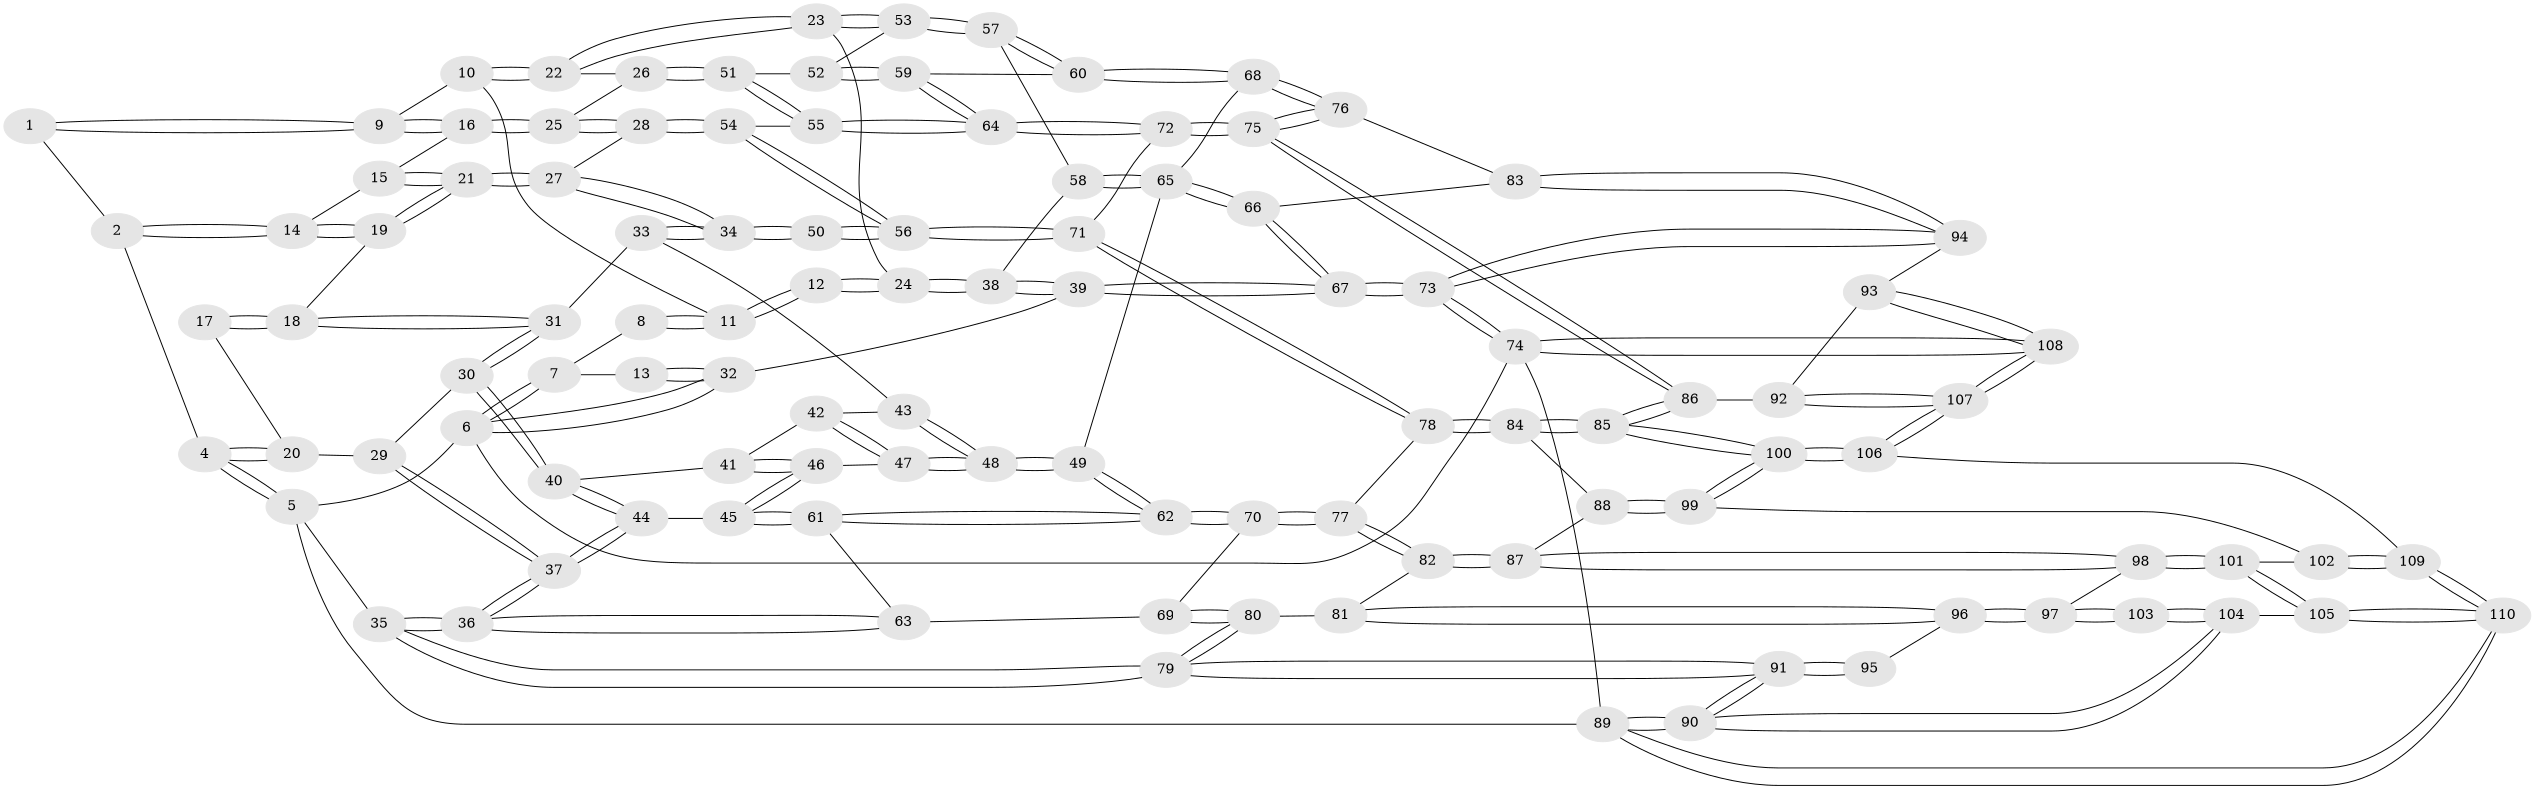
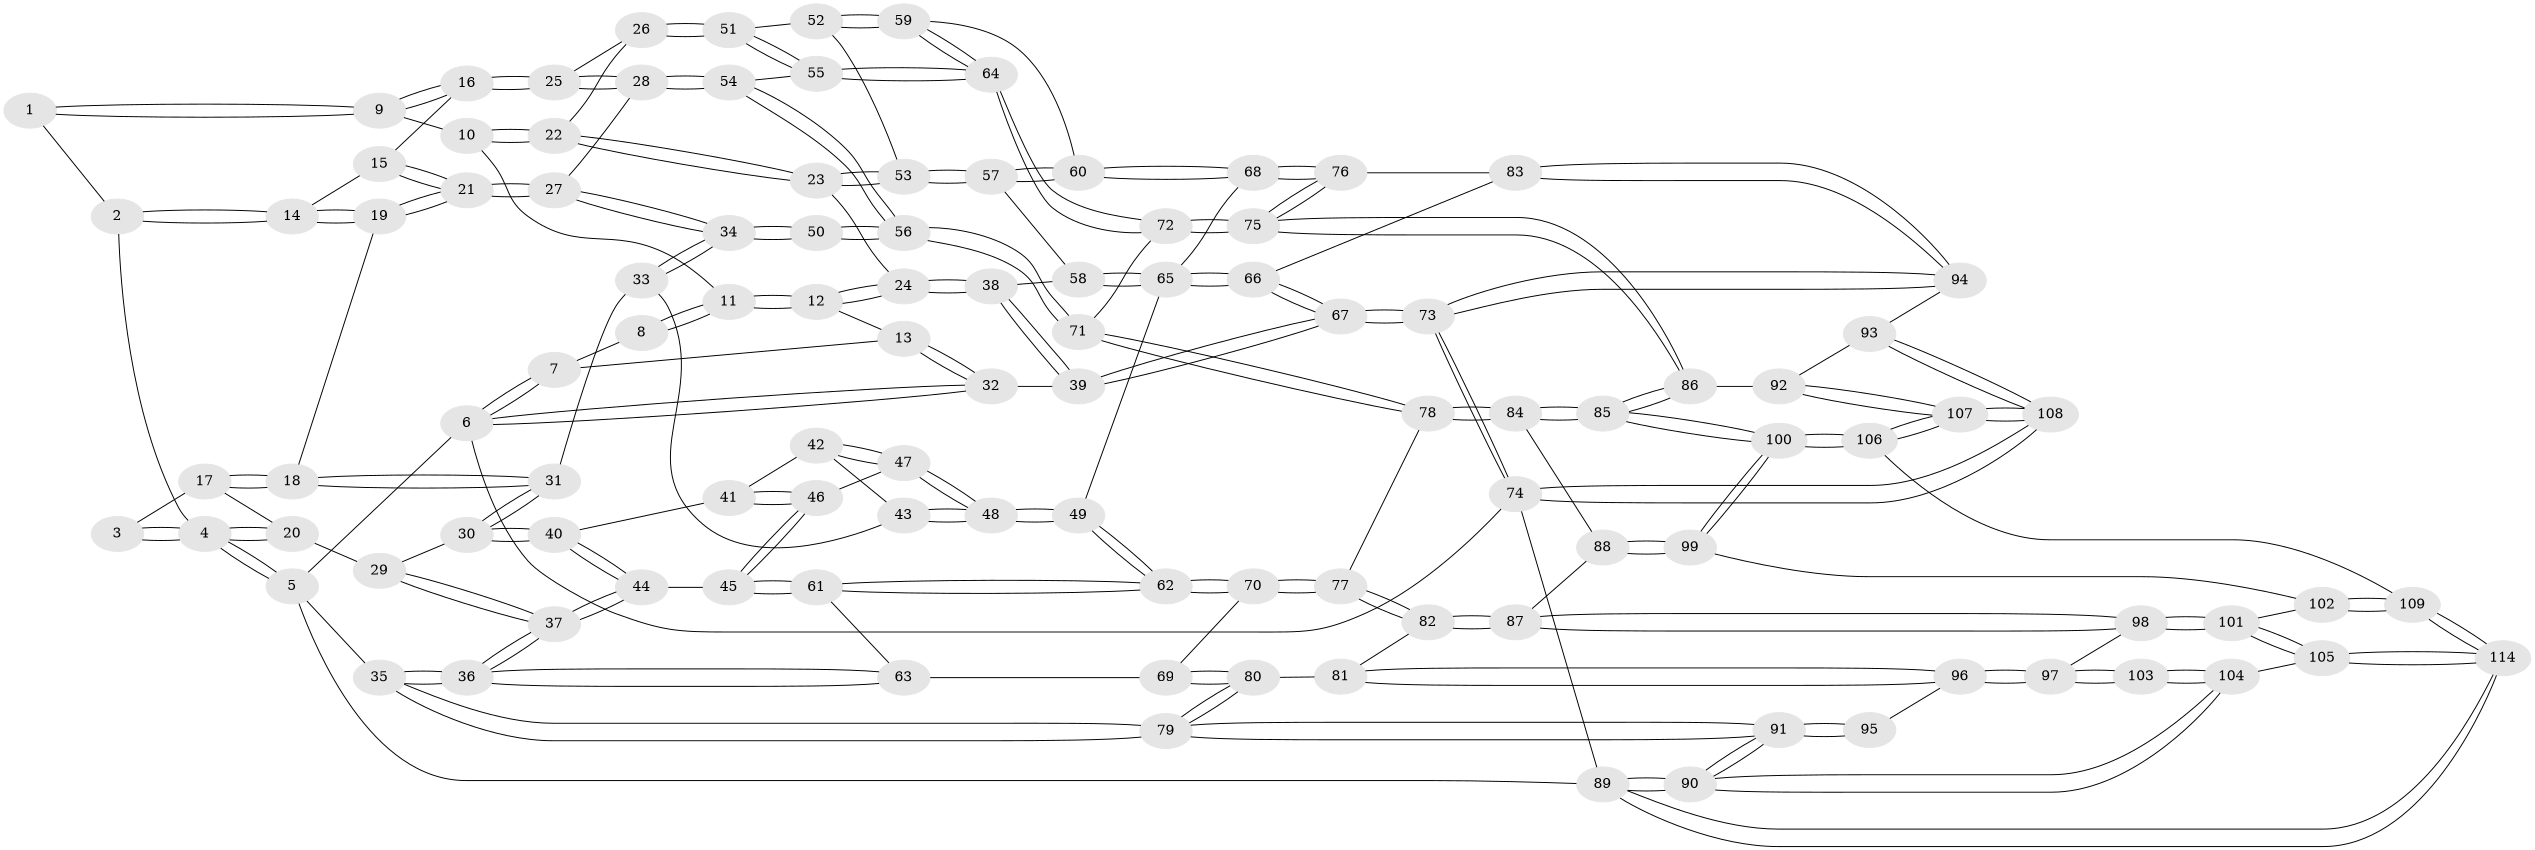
edge "12" -- "13": added
node "3": added
node "110": label "110" -> "114"
